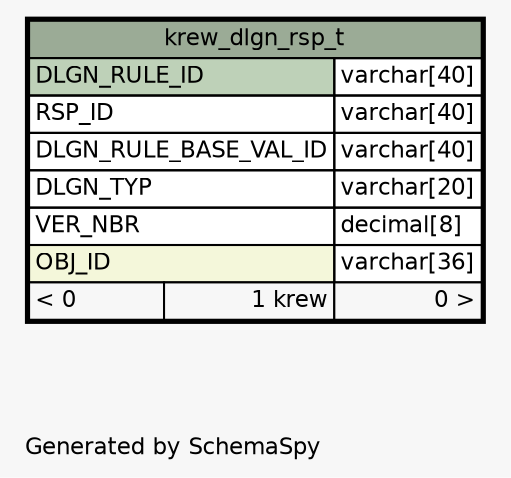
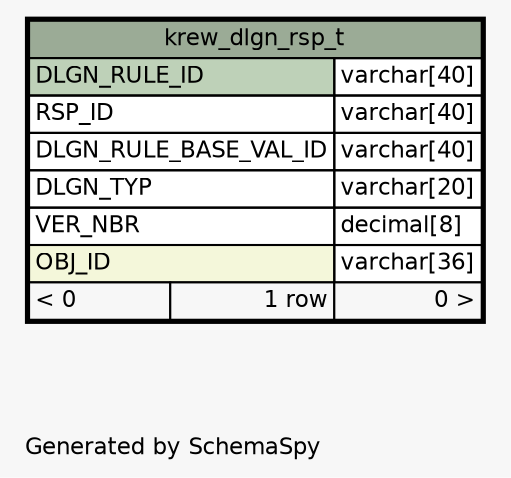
node "krew_dlgn_rsp_t": text "1 krew" -> "1 row"
